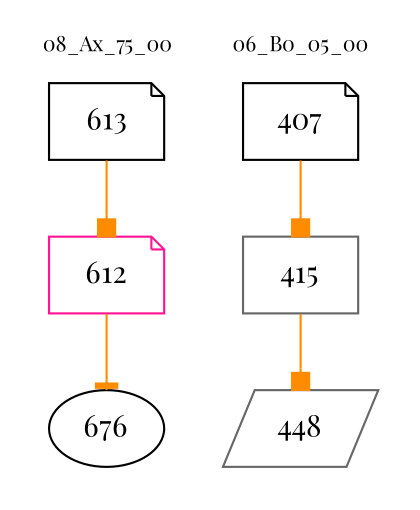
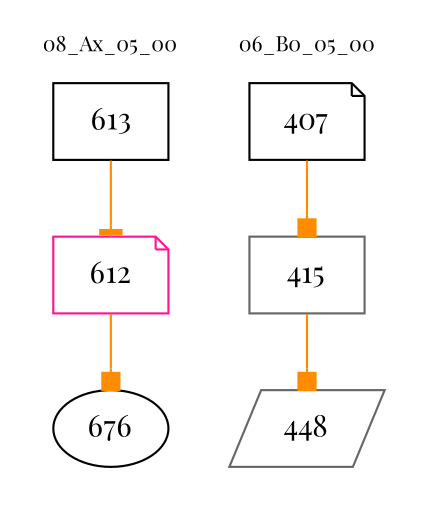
cluster "08_Ax_75_00": label "08_Ax_75_00" -> "08_Ax_05_00"
node "613": shape note -> box
edge "613" -> "612": arrowhead box -> tee
edge "612" -> "676": arrowhead tee -> box
